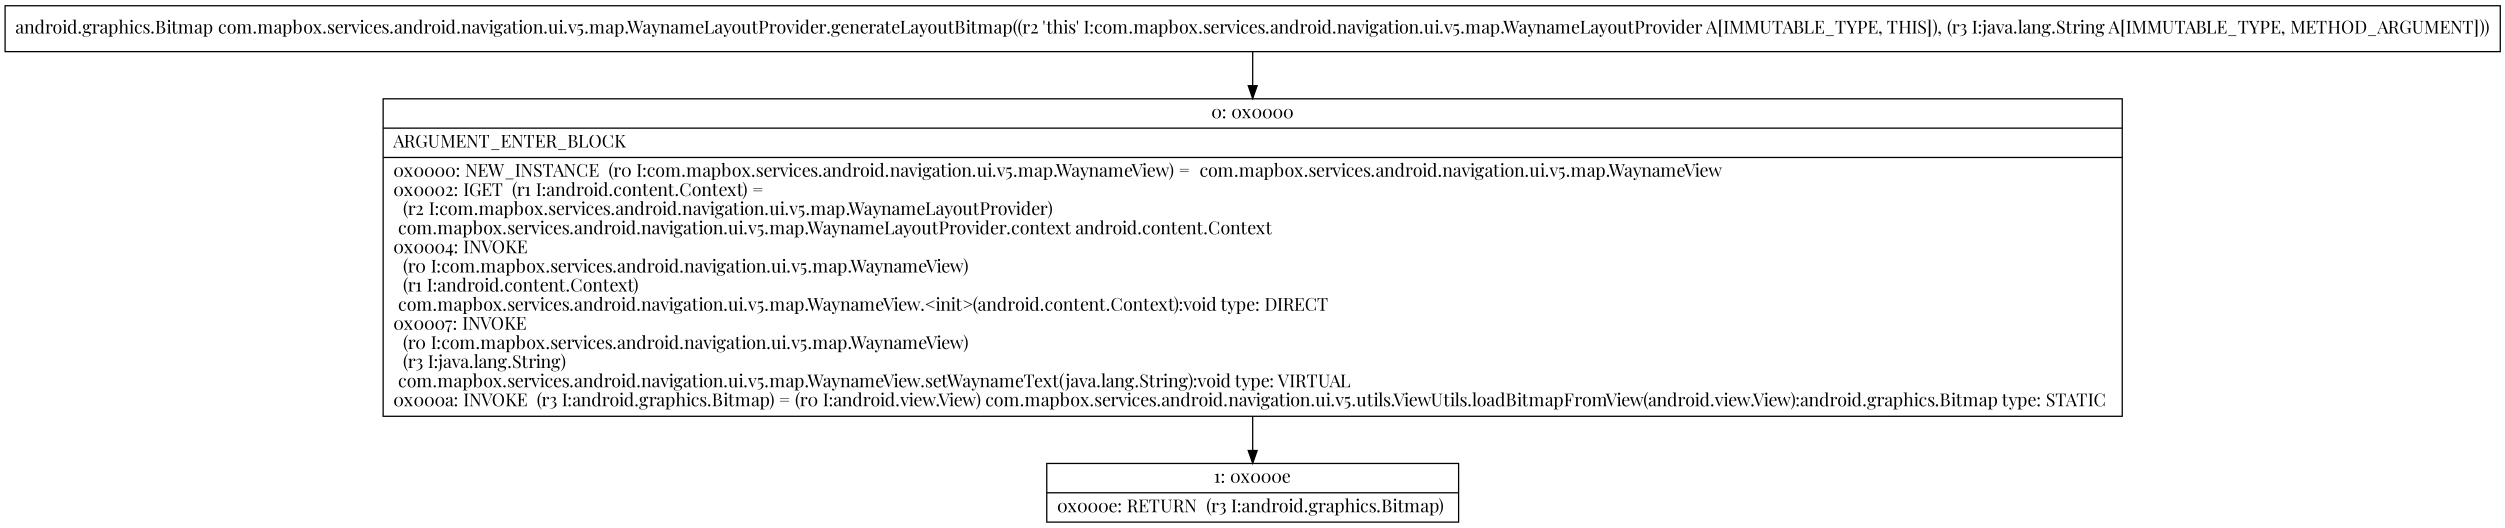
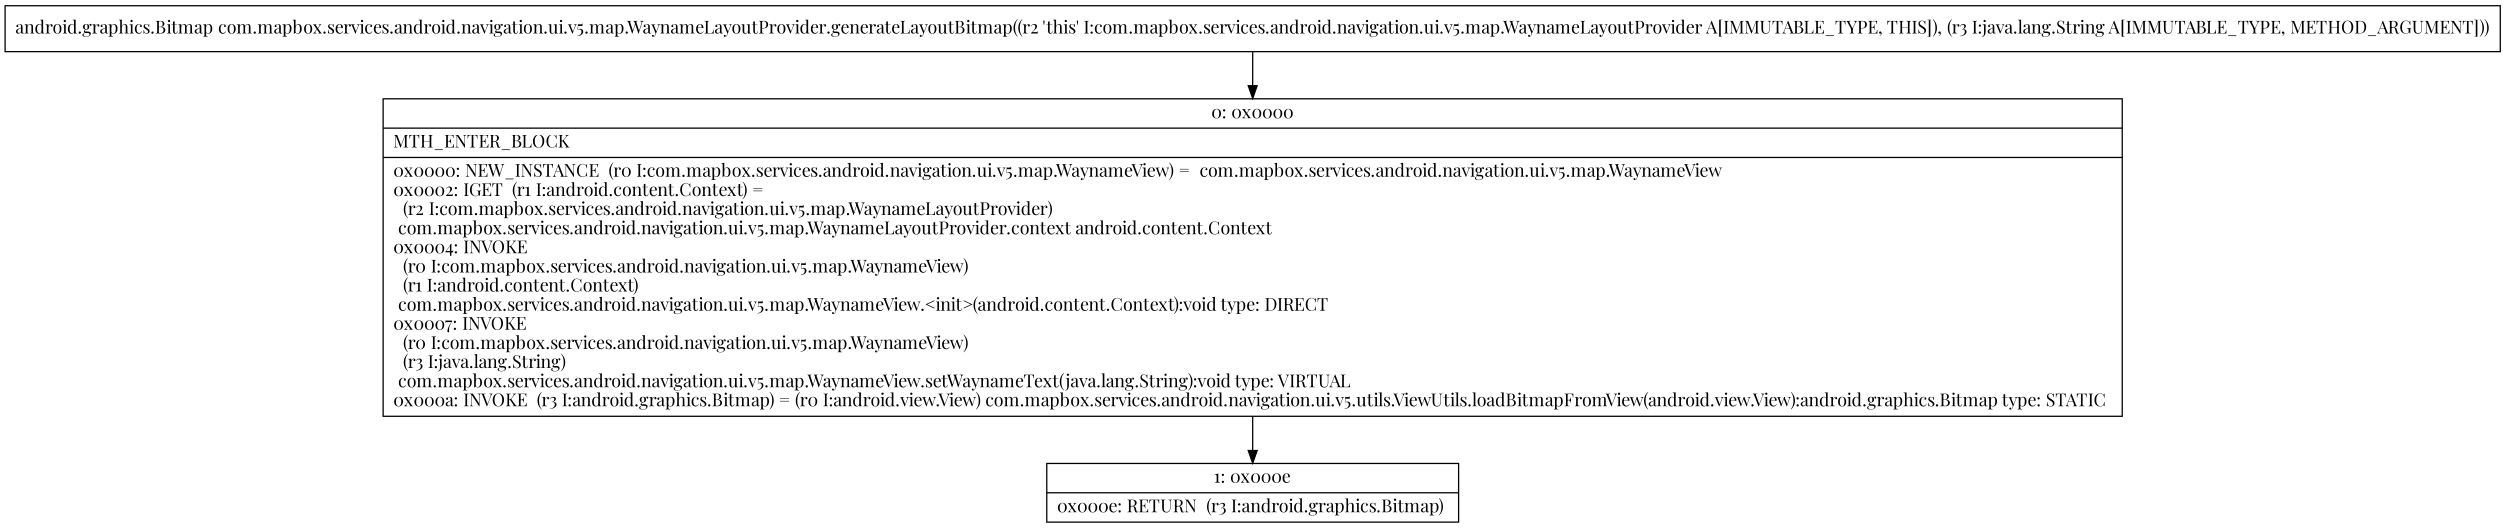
node "0: 0x0000": text "ARGUMENT_ENTER_BLOCK" -> "MTH_ENTER_BLOCK"
